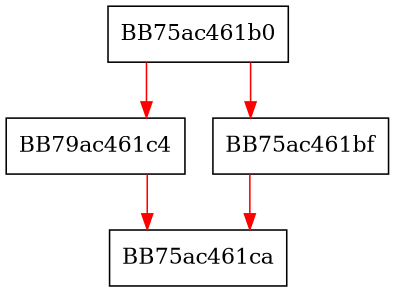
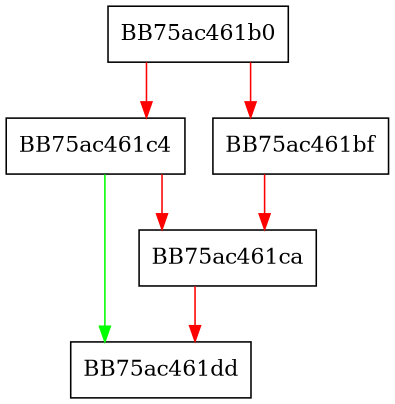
node "BB79ac461c4": label "BB79ac461c4" -> "BB75ac461c4"
node "BB75ac461dd": added
